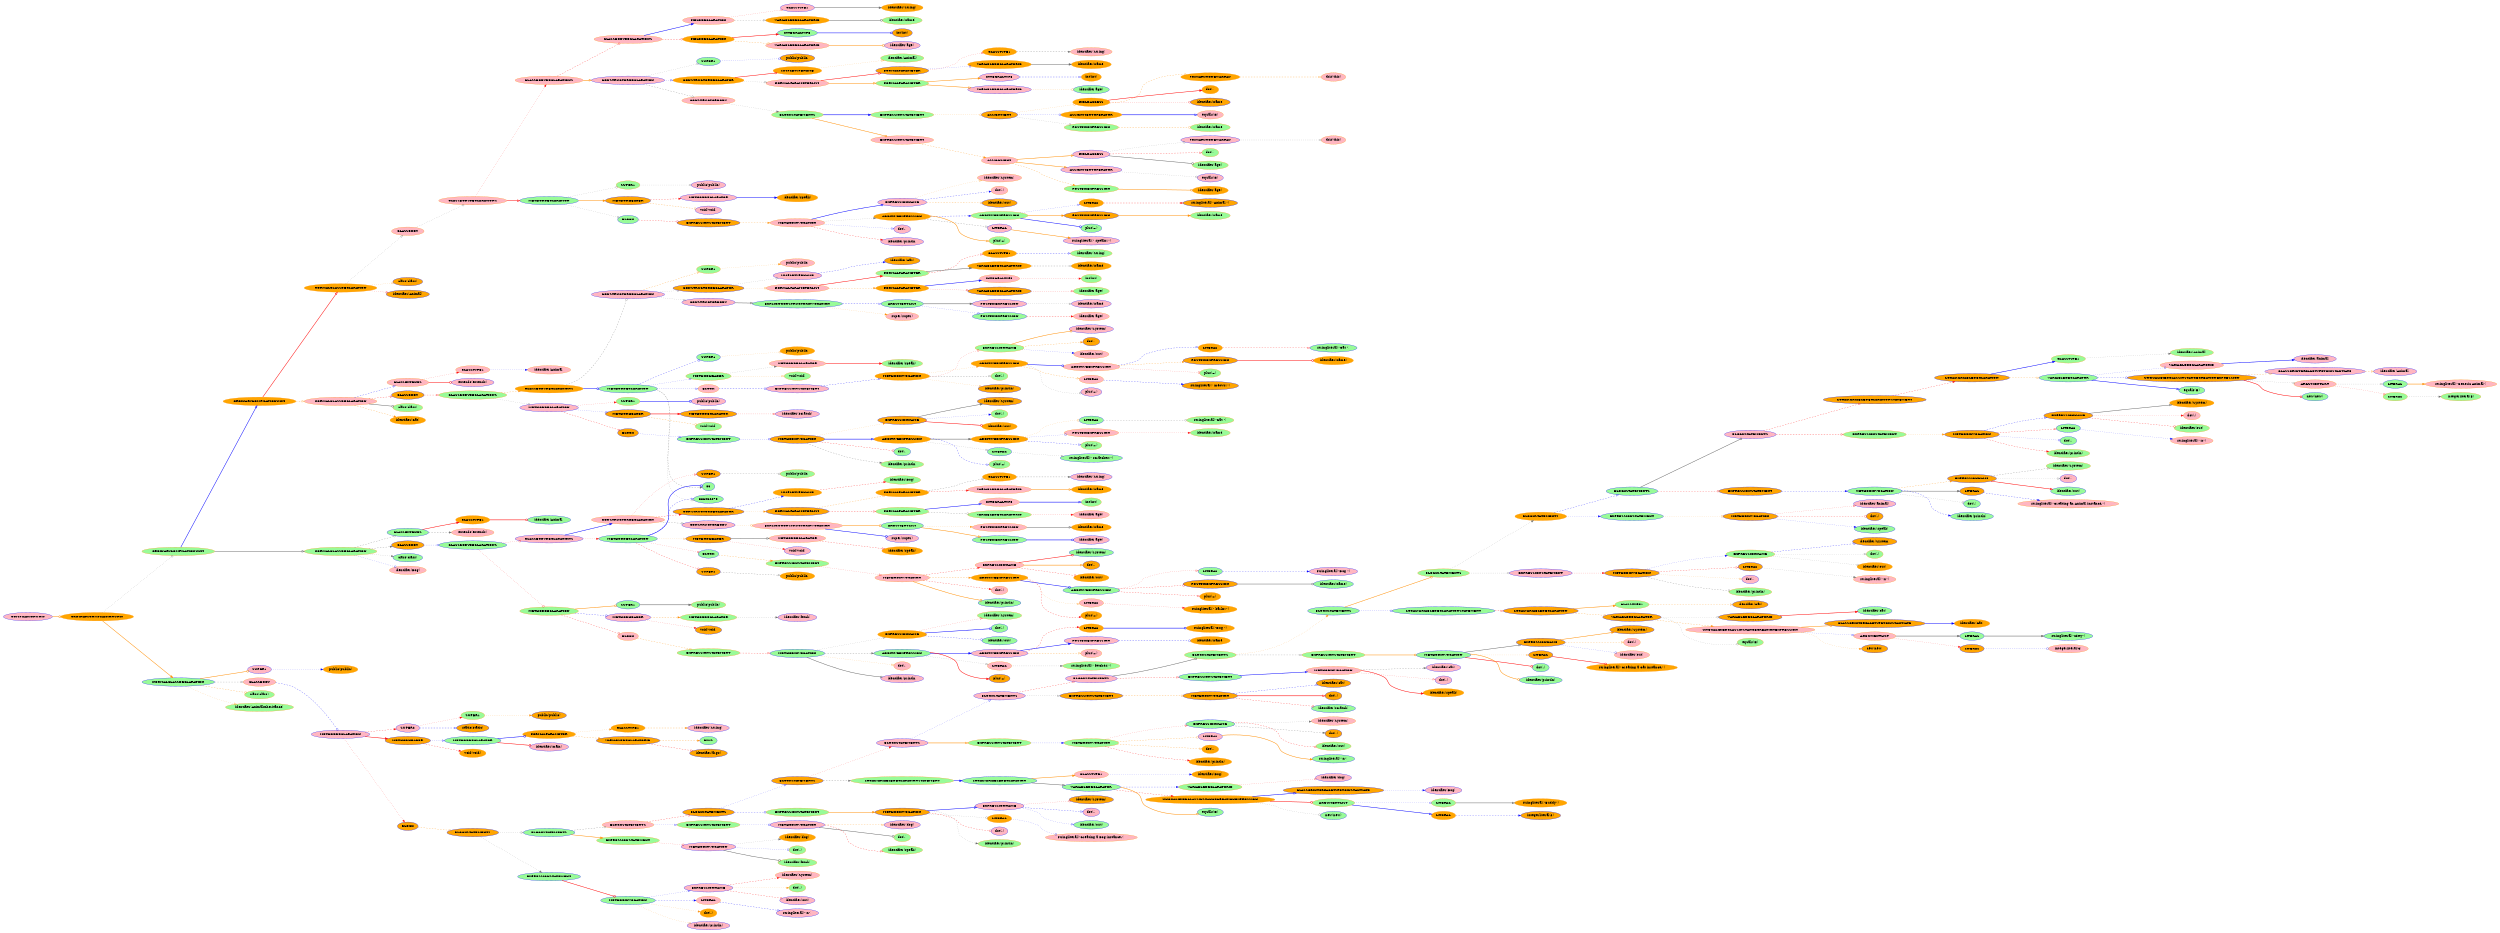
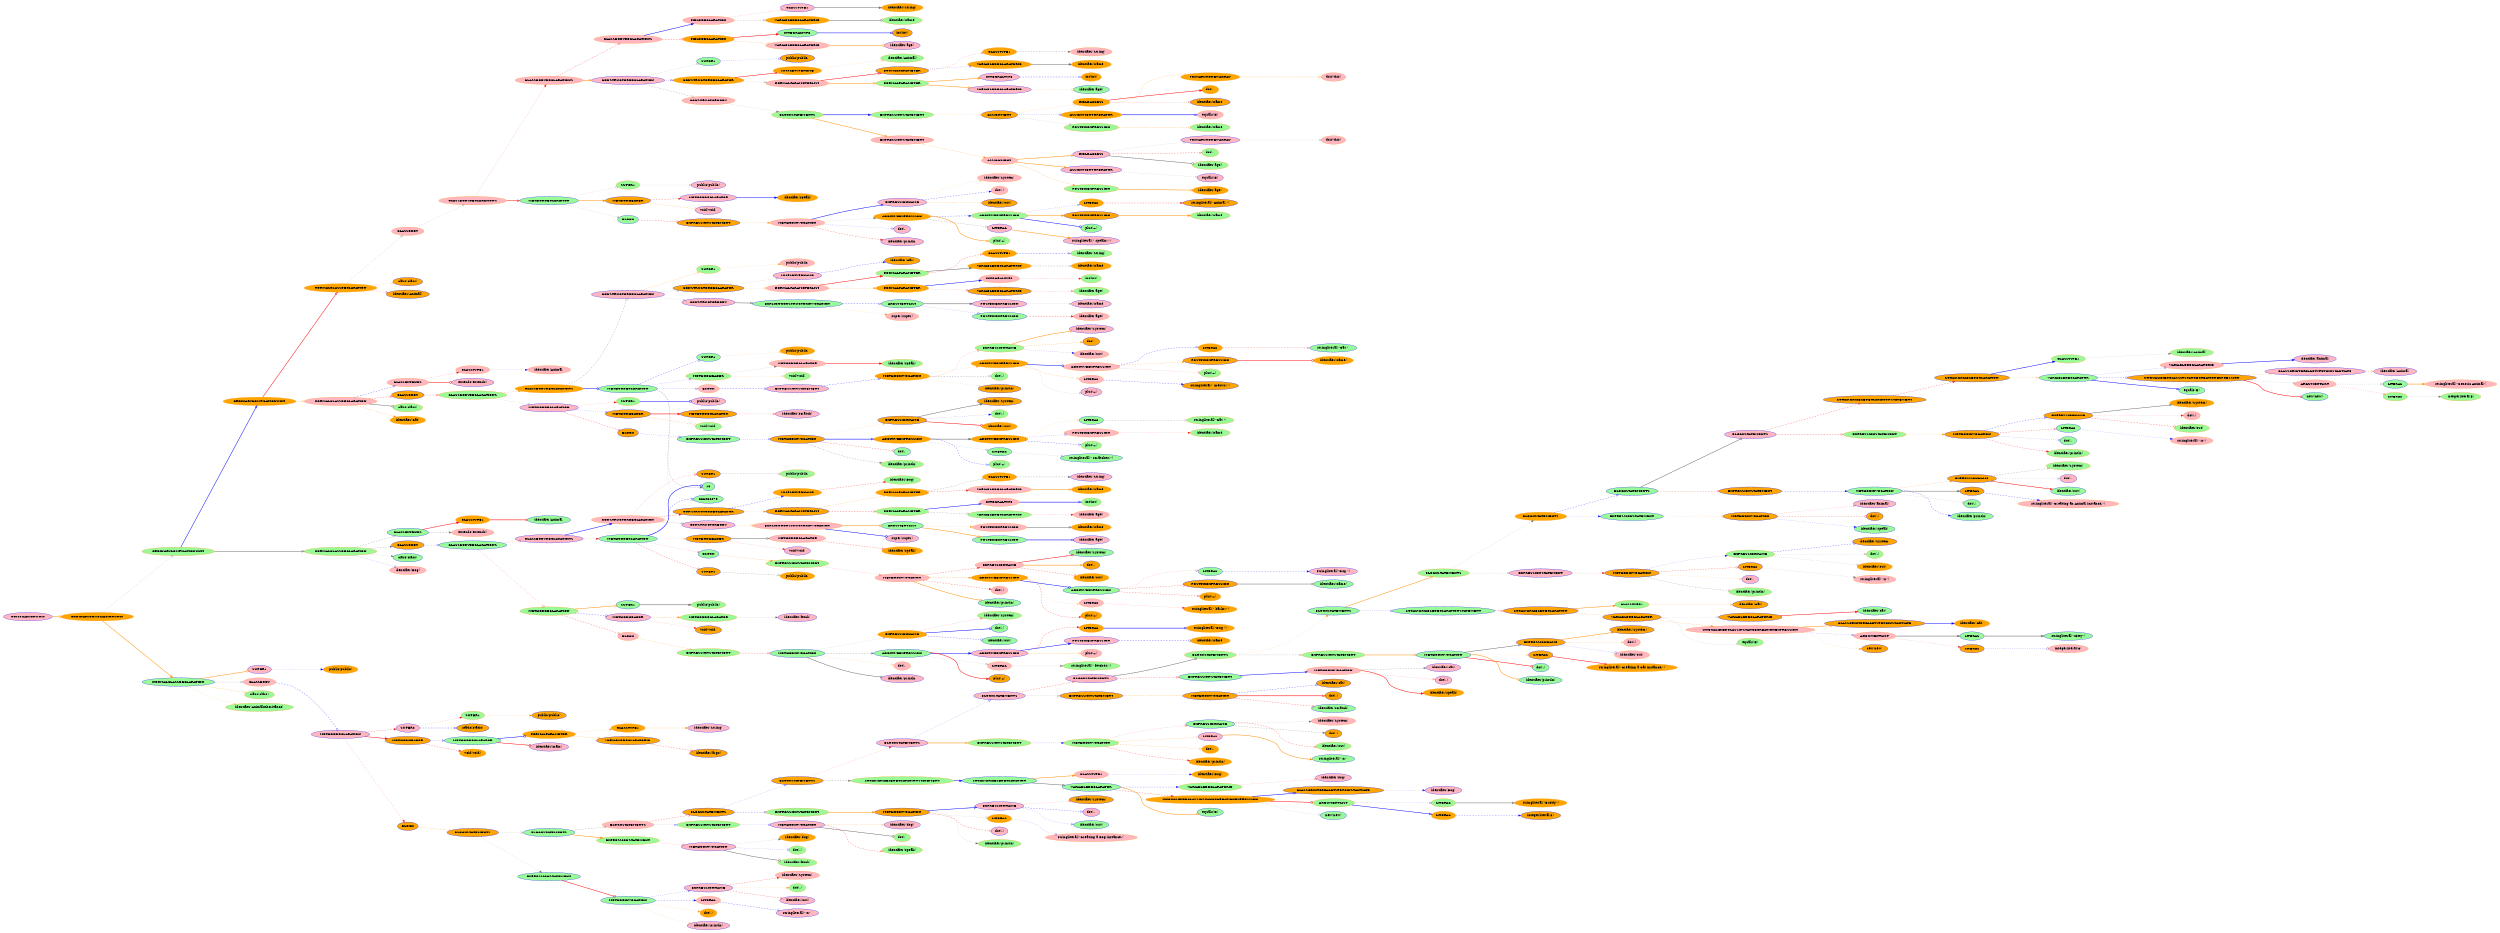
node "86": label "86" -> "16"
node "DIMS": removed
